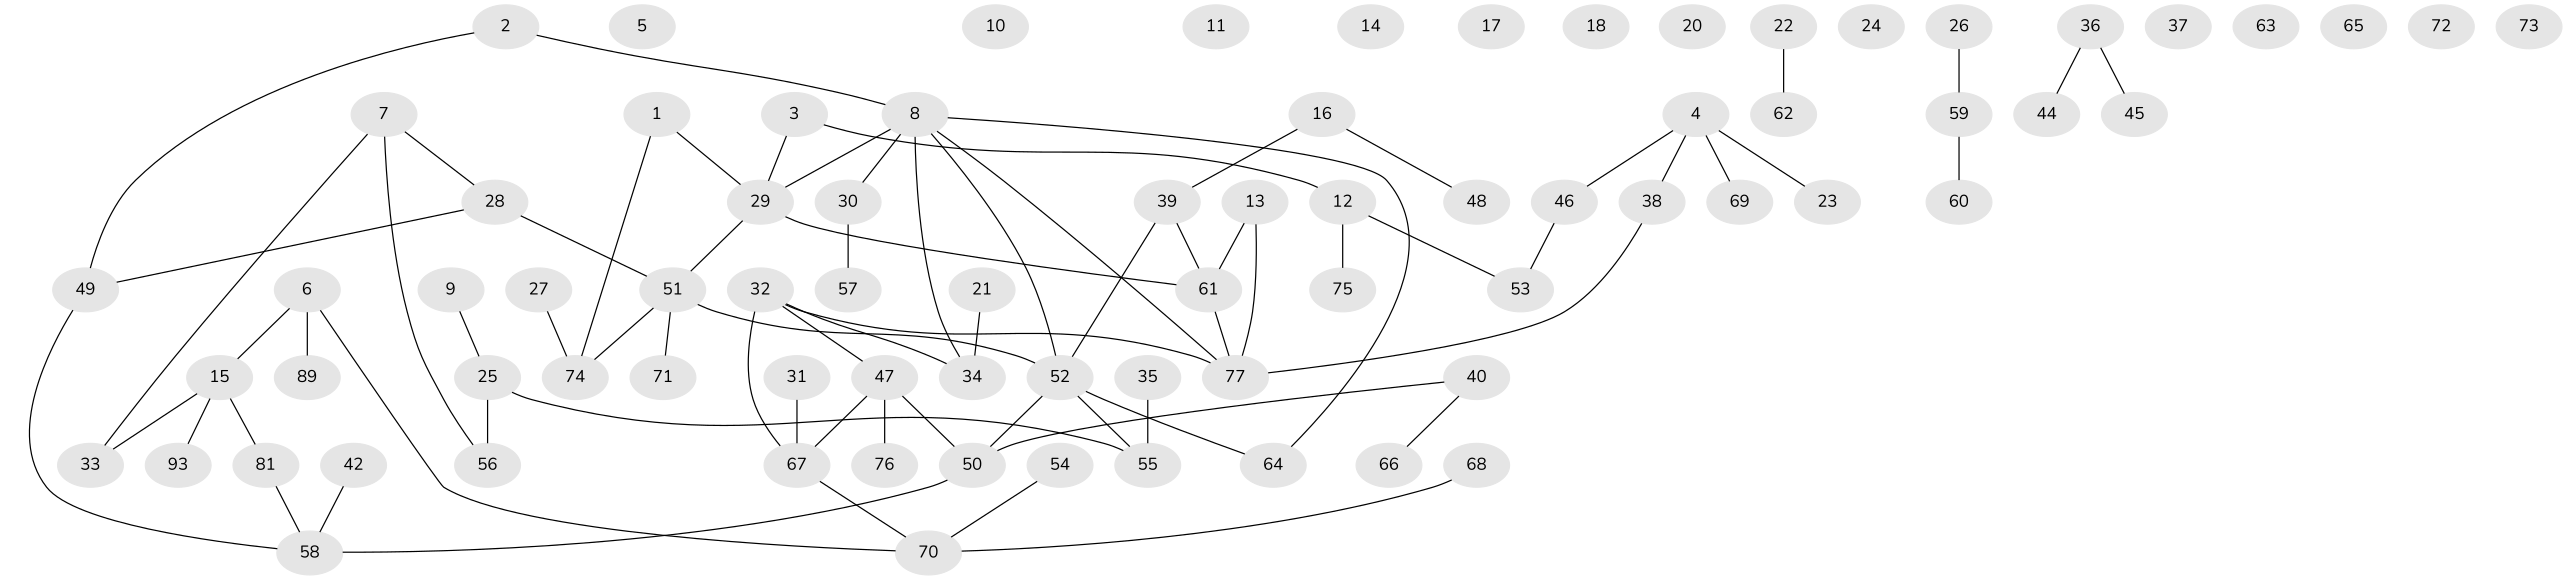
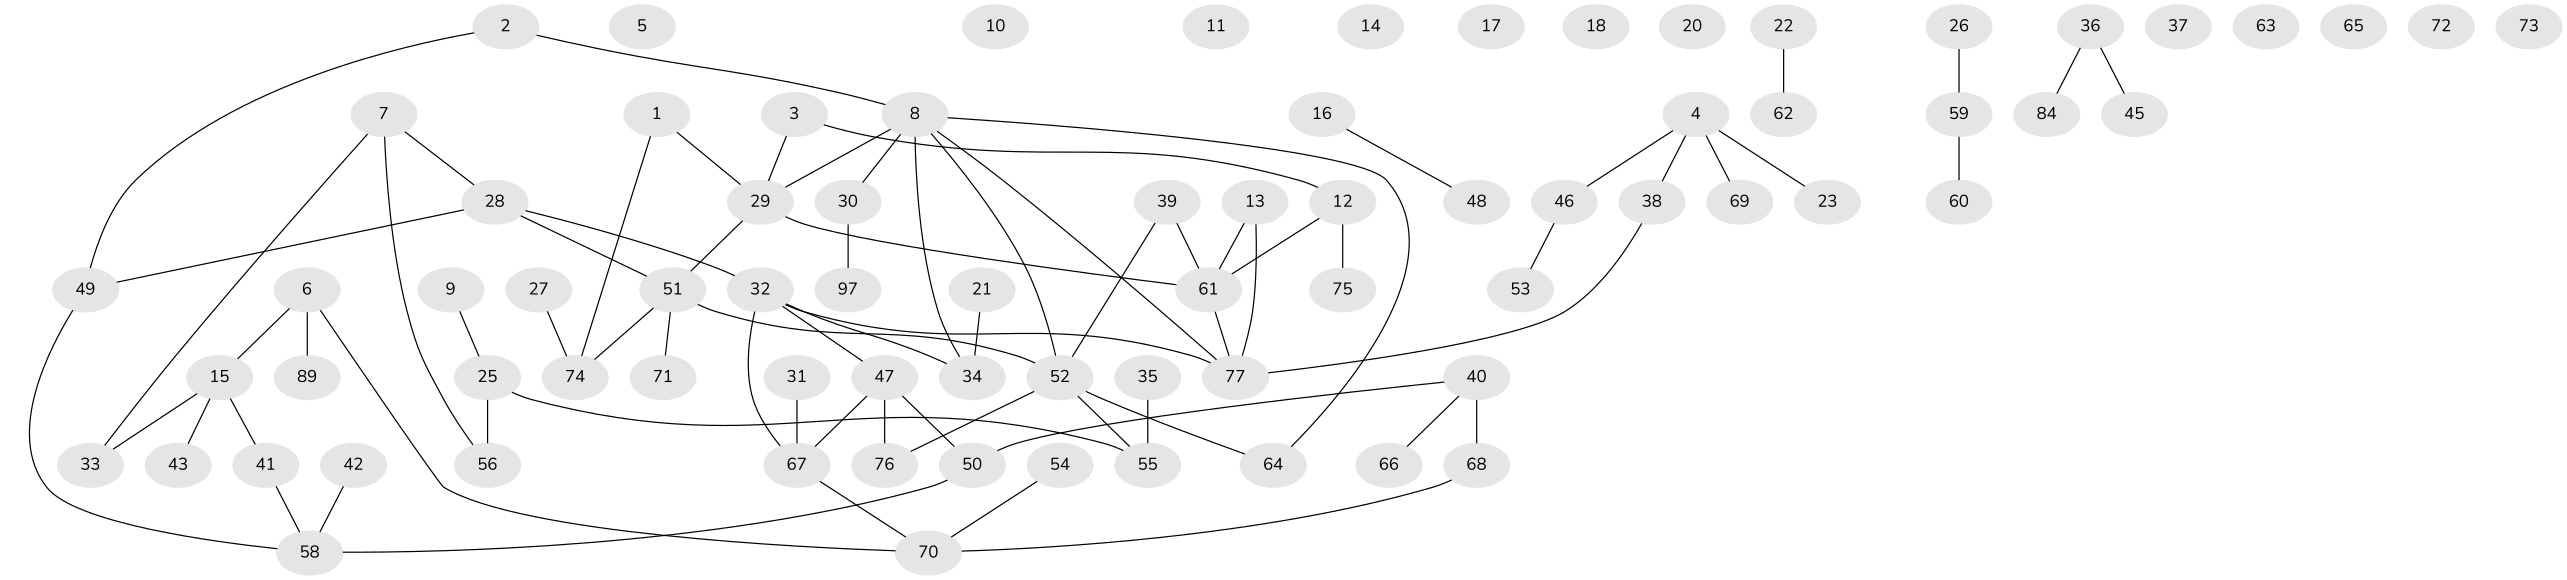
node "24": removed
node "44": label "44" -> "84"
edge "16" -- "39": removed
edge "28" -- "32": added
edge "12" -- "53": now "12" -- "61"
node "57": label "57" -> "97"
edge "52" -- "50": now "52" -- "76"
edge "40" -- "68": added
node "93": label "93" -> "43"
node "81": label "81" -> "41"
